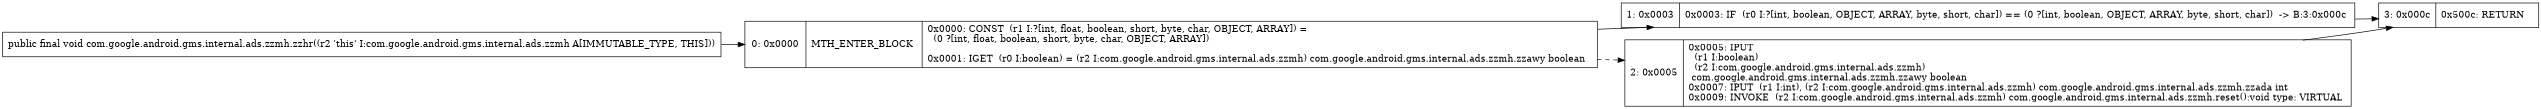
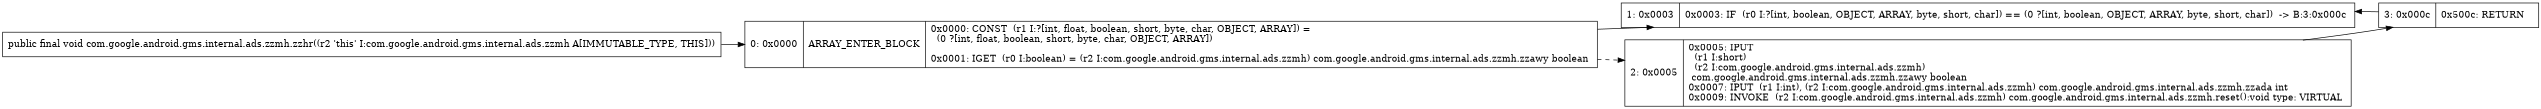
edge "1: 0x0003" -> "3: 0x000c": reversed
node "0: 0x0000": text "MTH_ENTER_BLOCK" -> "ARRAY_ENTER_BLOCK"
node "2: 0x0005": text "(r1 I:boolean)" -> "(r1 I:short)"
